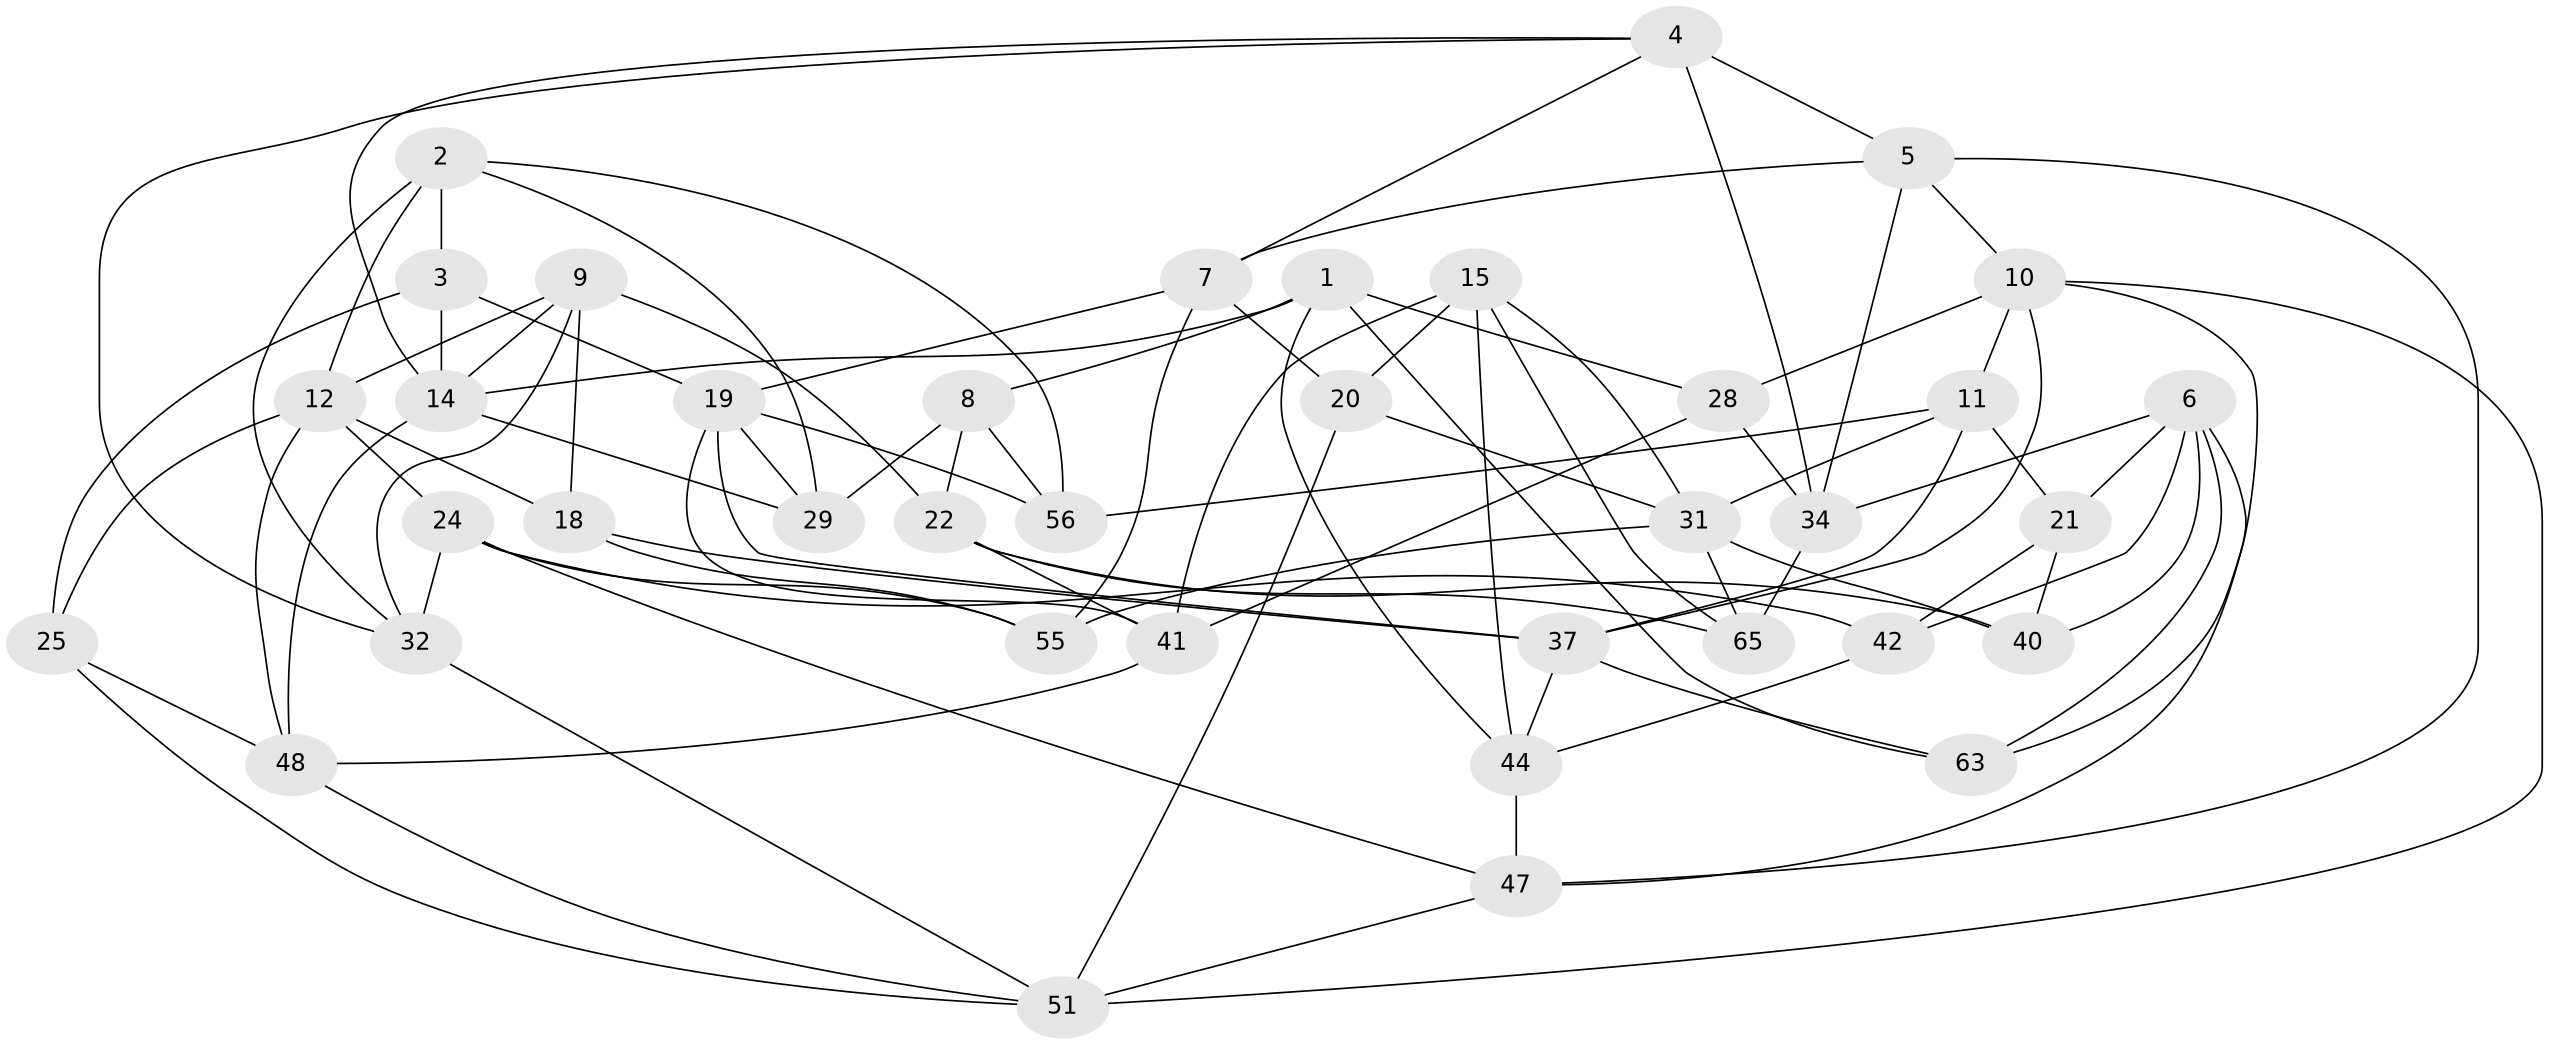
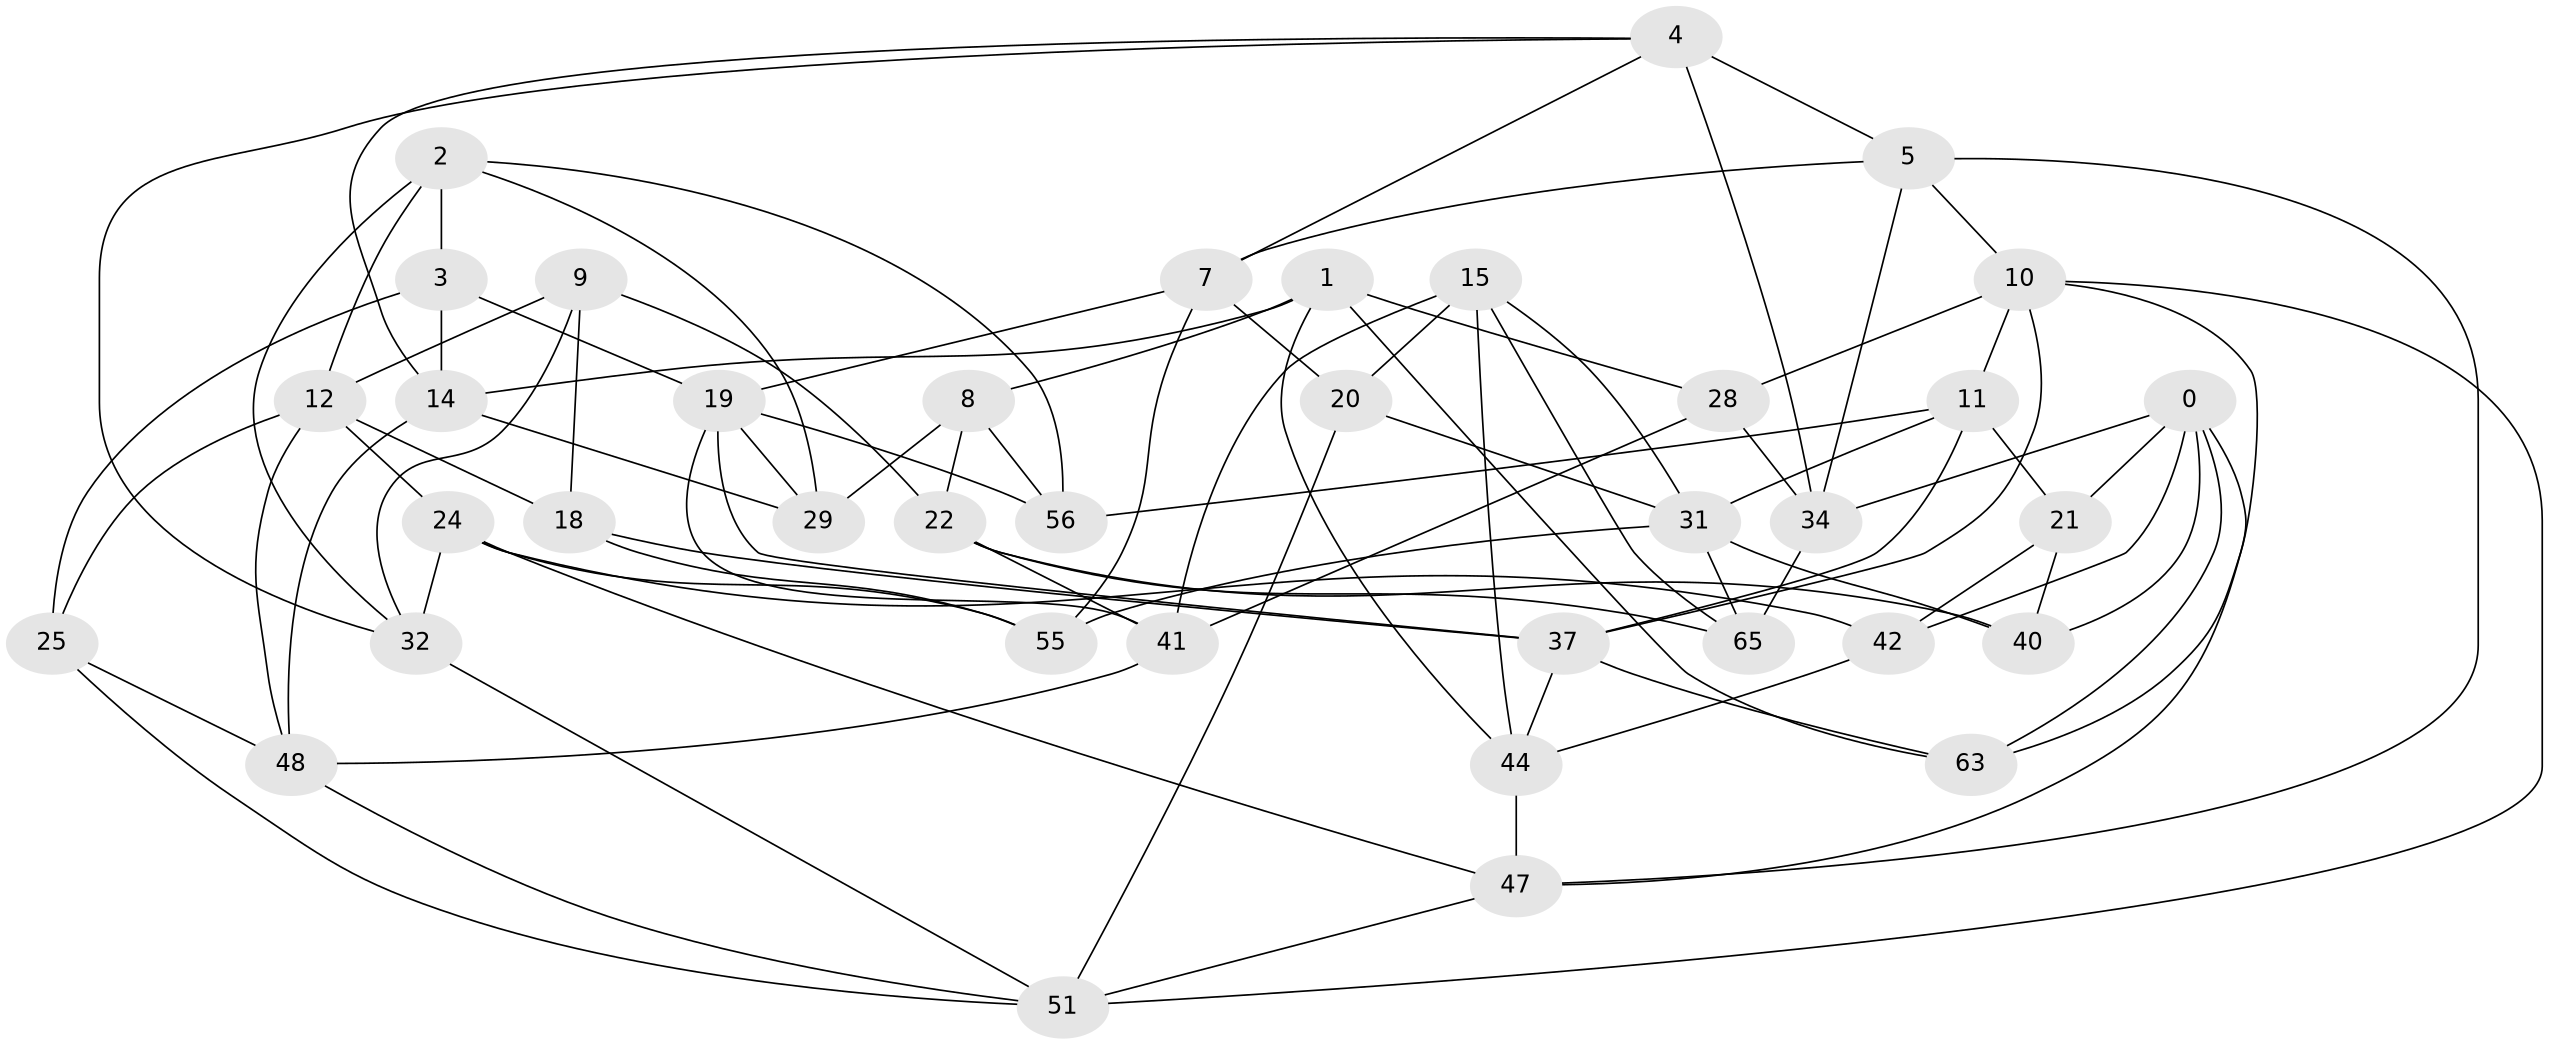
edge "9" -- "14": removed
node "6": label "6" -> "0"
